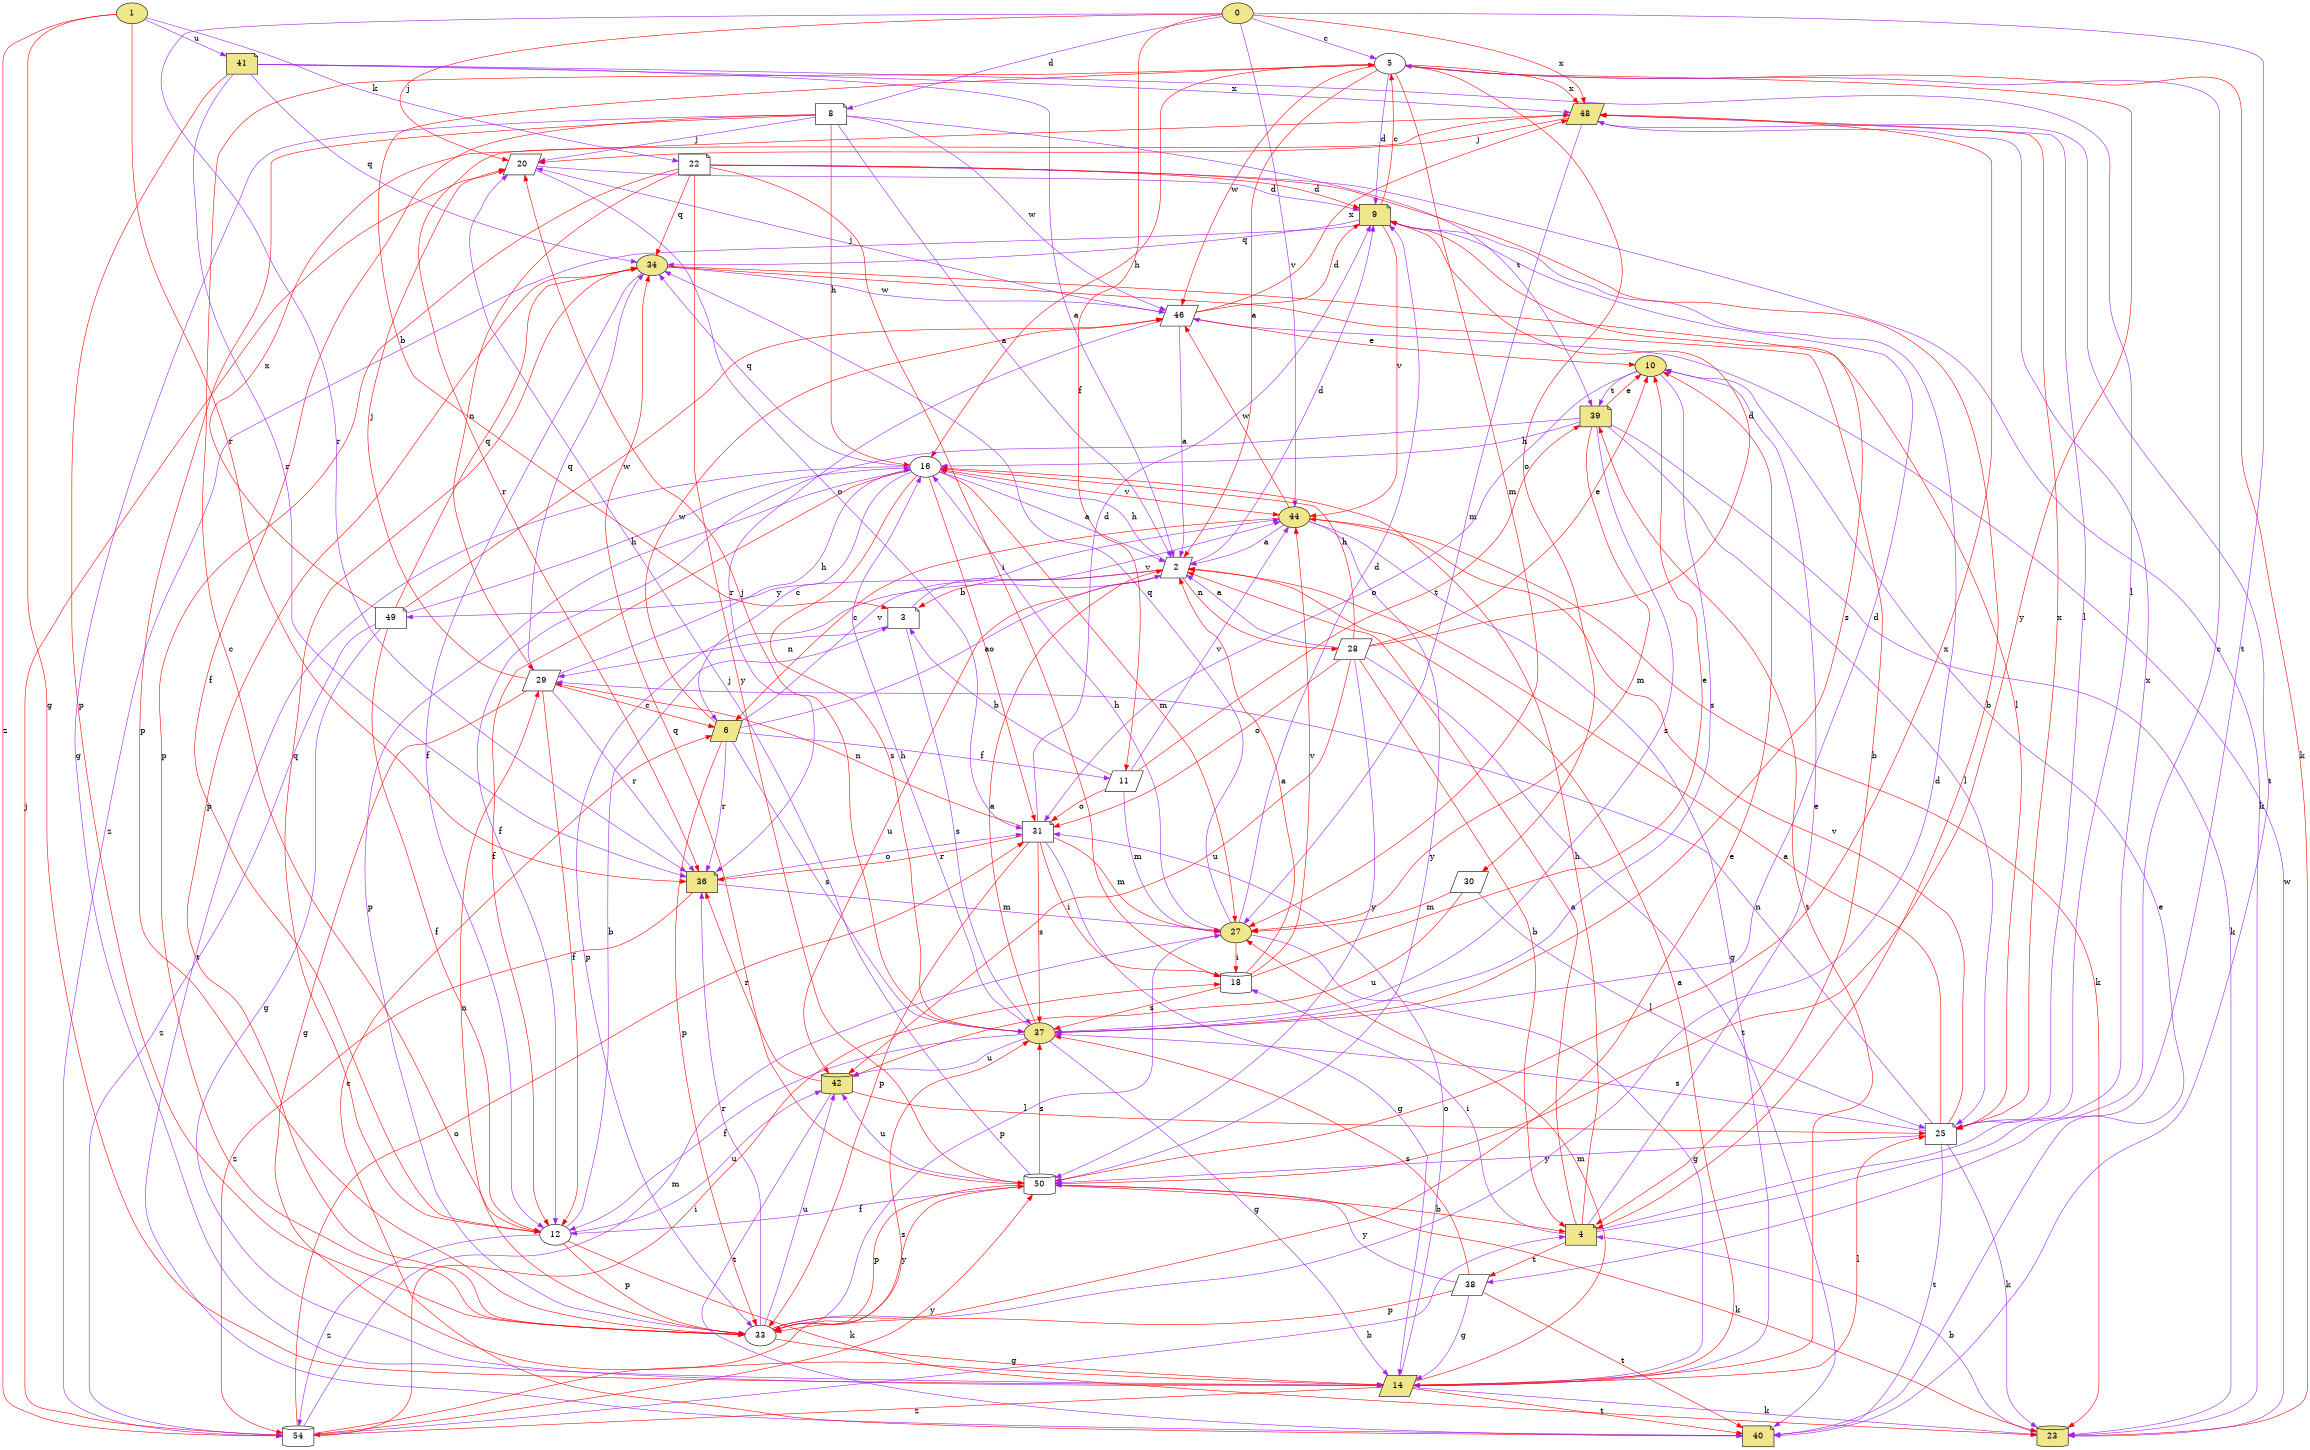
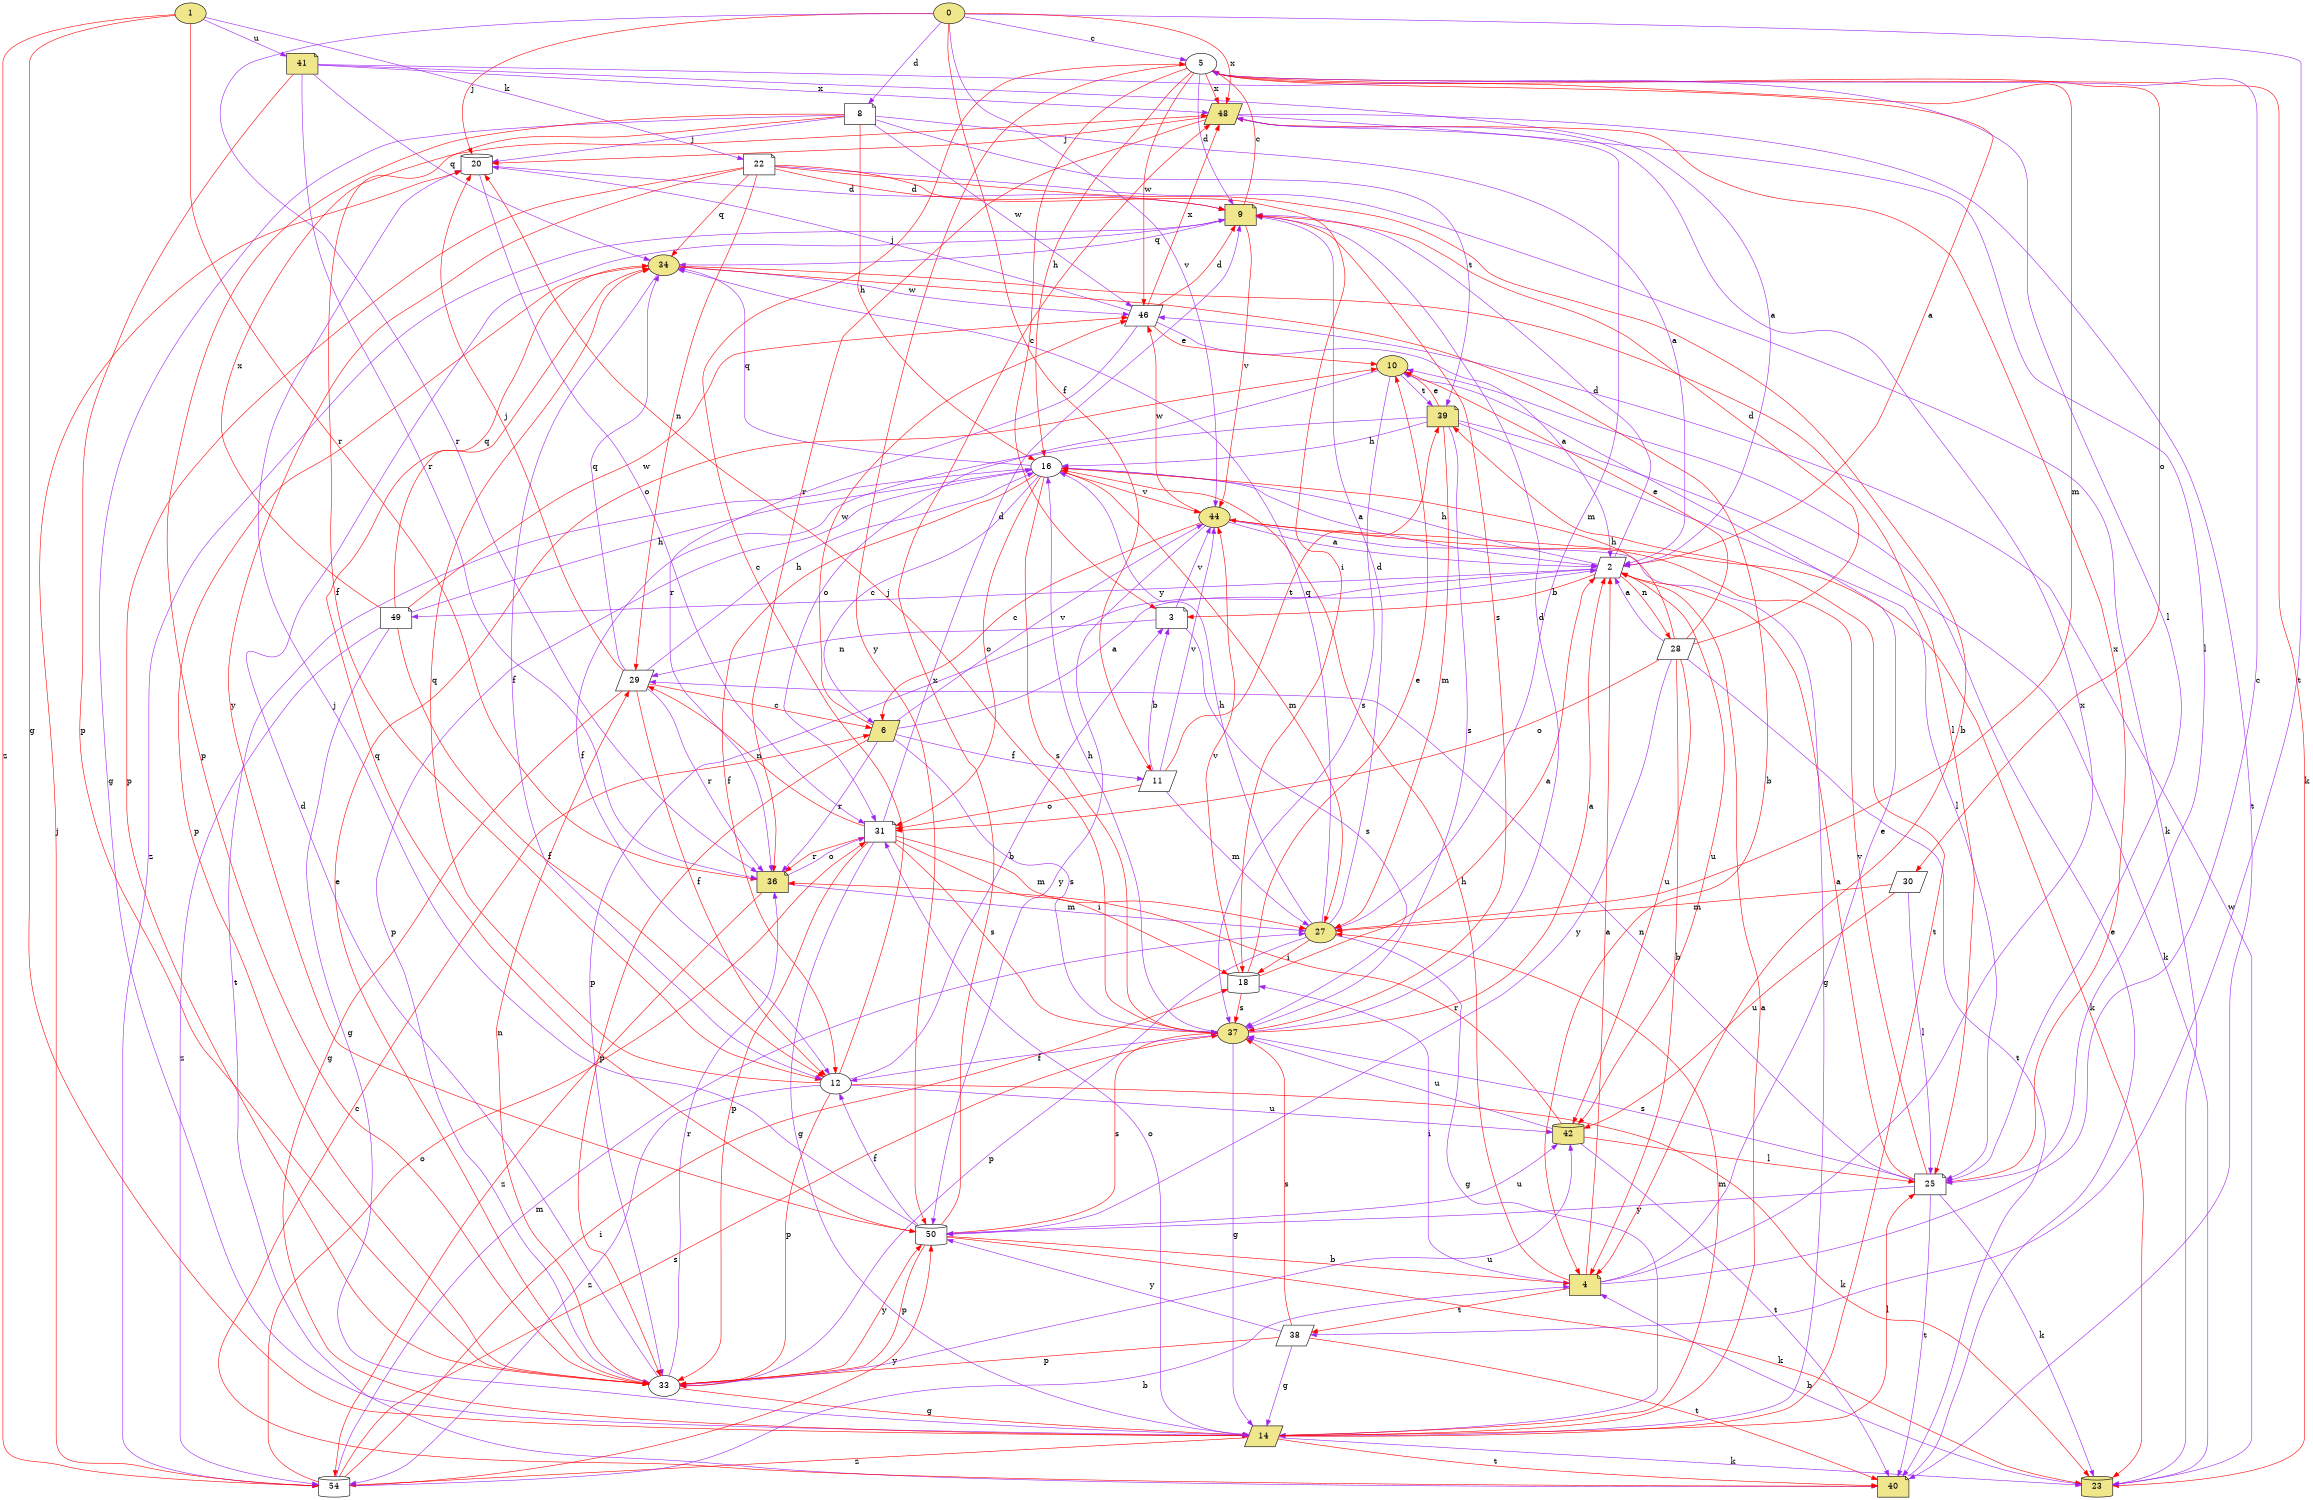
node "20": shape parallelogram -> cylinder
edge "5" -> "3": label "b" -> "c"
edge "37" -> "42": reversed
